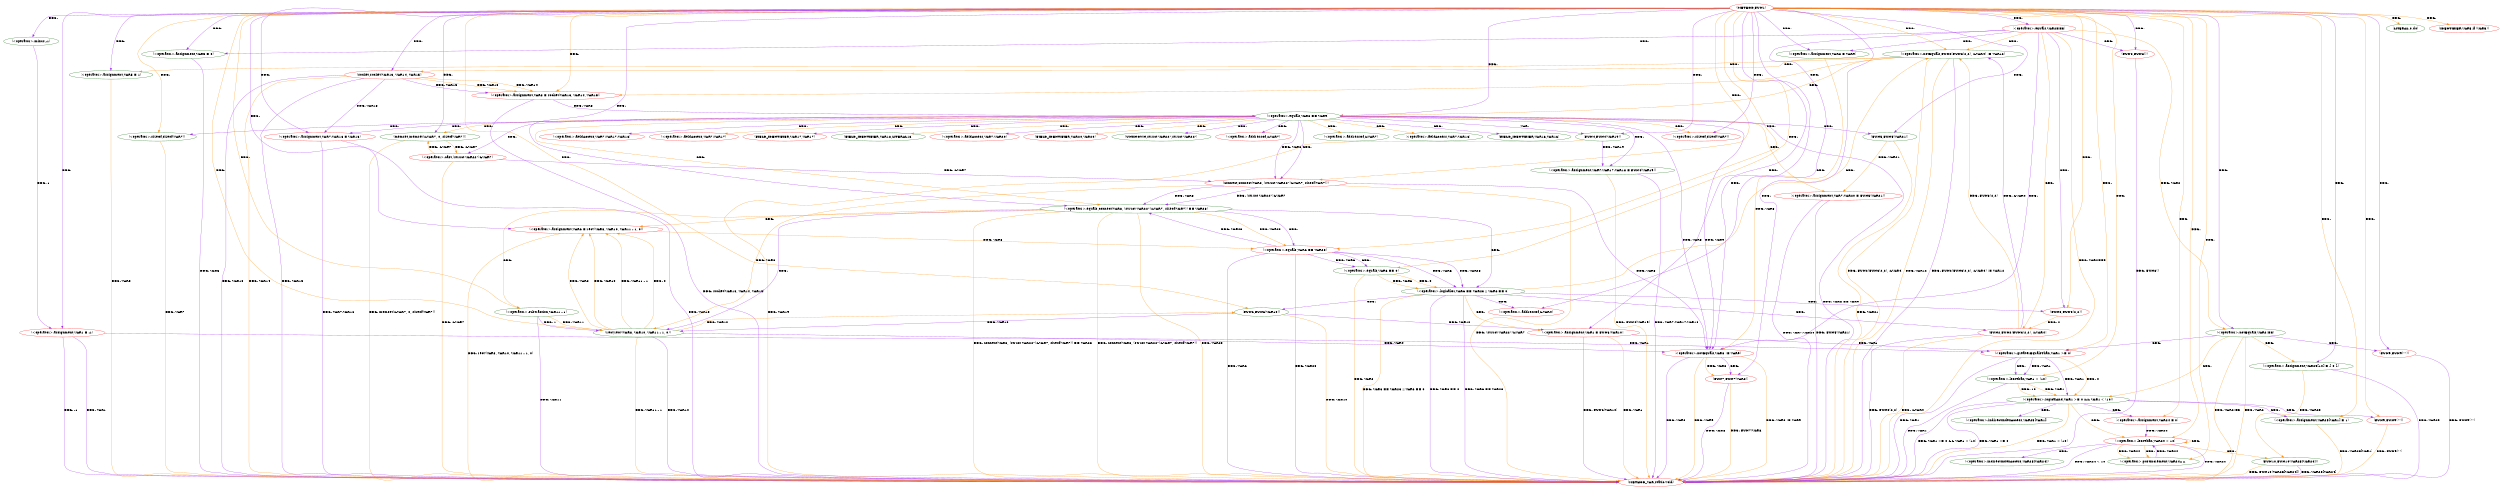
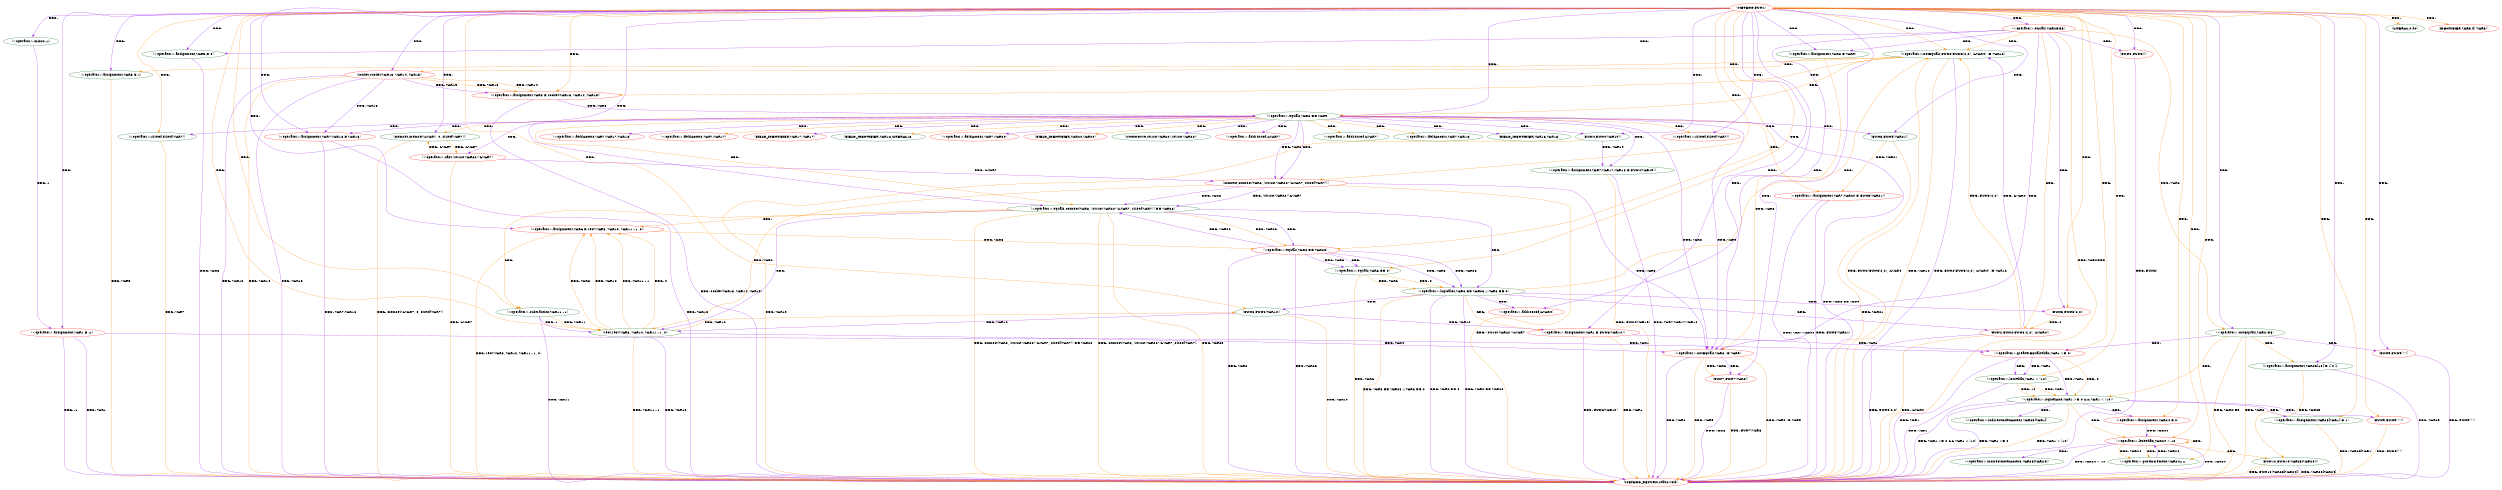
edge "(<operator>.equals,VAR8 == VAR9)" -> "(FUN4,FUN4(VAR19))": label "VAR: " -> "CDG: "
node "(METHOD_VAR,static void)": label "(METHOD_VAR,static void)" -> "(METHOD_RETURN,static void)"
